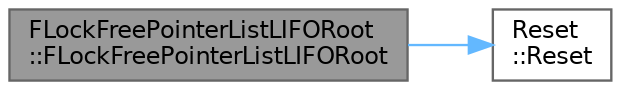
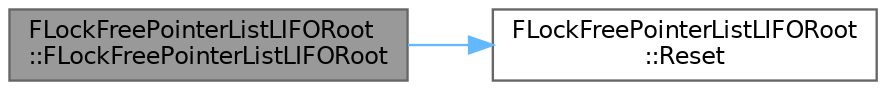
node "Reset ::Reset": label "Reset ::Reset" -> "FLockFreePointerListLIFORoot ::Reset"
